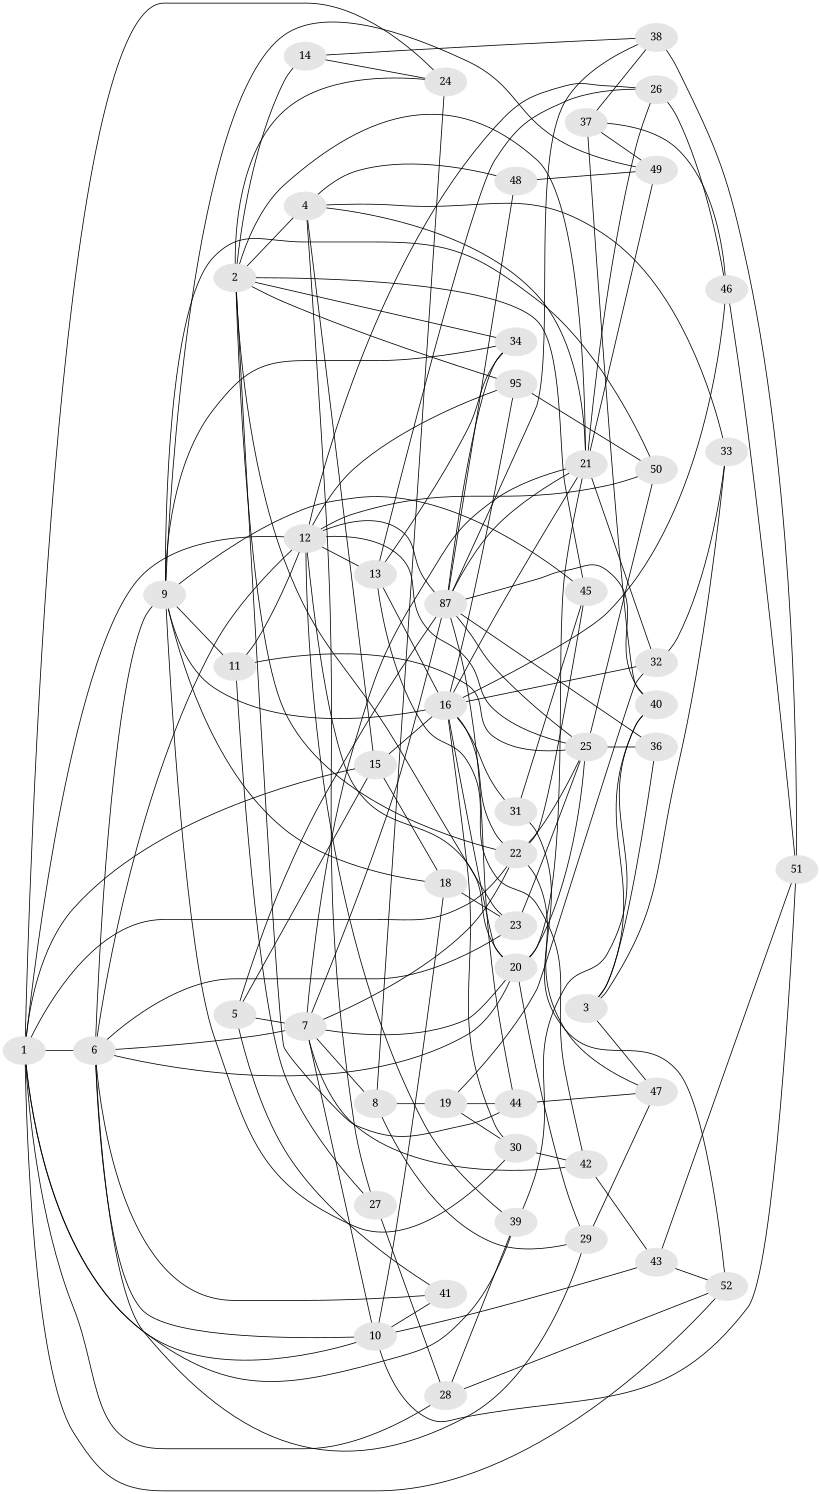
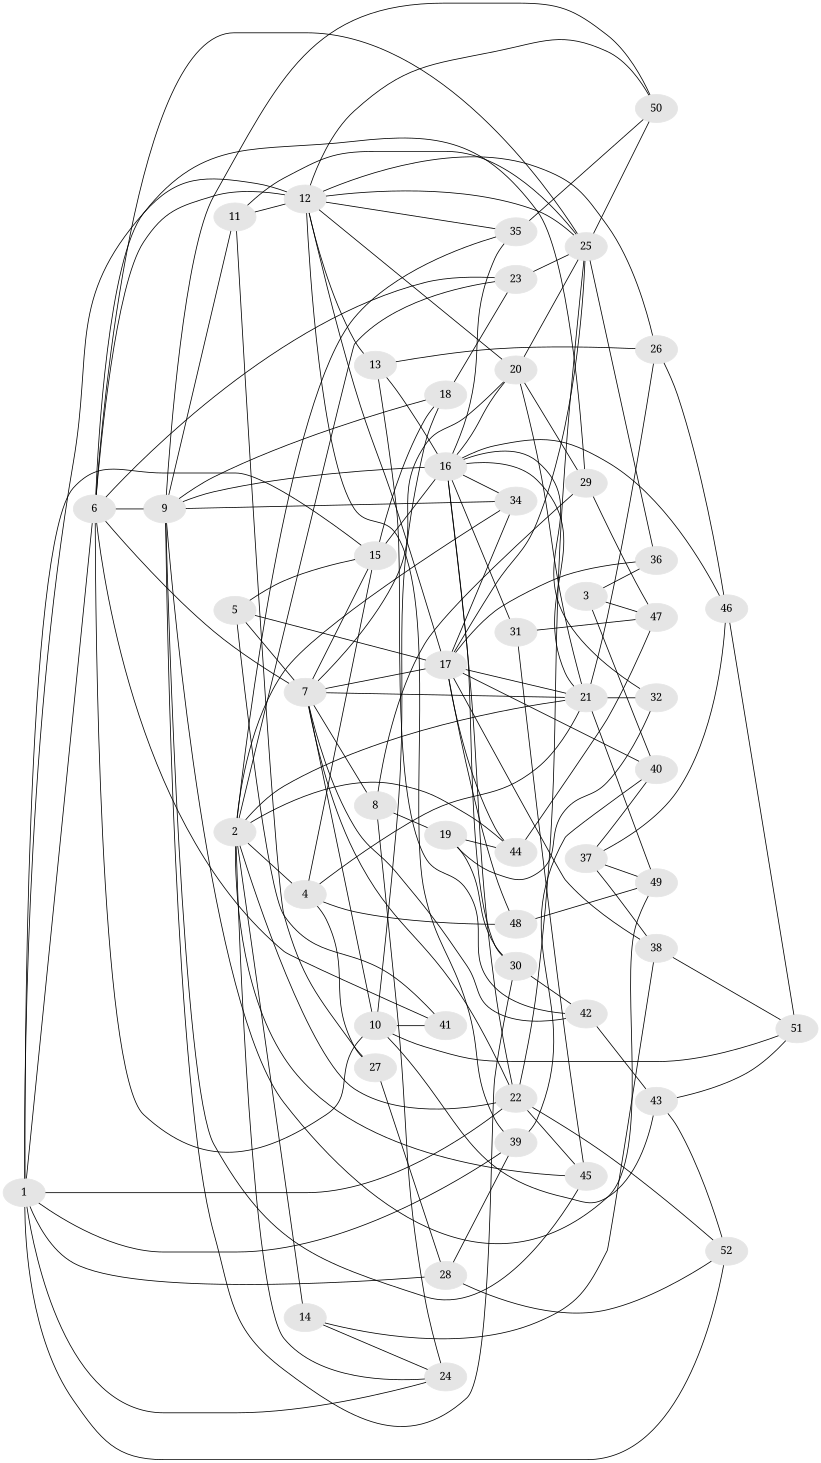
node "95": label "95" -> "35"
node "33": removed
edge "34" -- "13": now "34" -- "16"
node "87": label "87" -> "17"
edge "15" -- "7": added
edge "20" -- "6": now "25" -- "6"
edge "1" -- "10": removed
